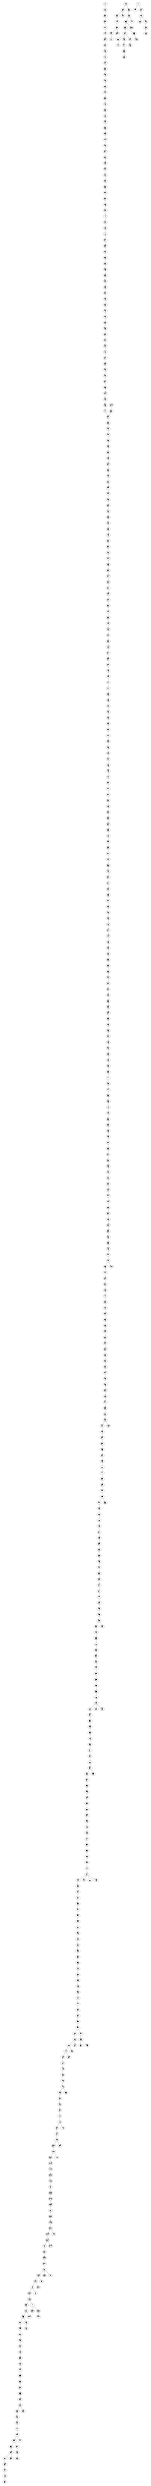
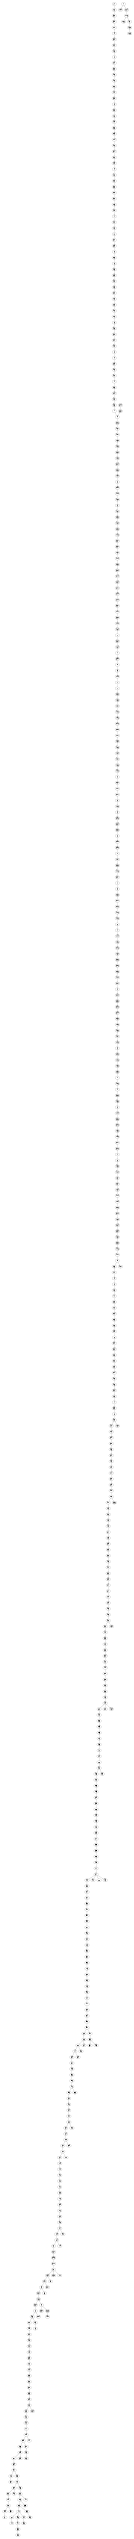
node "296": added
